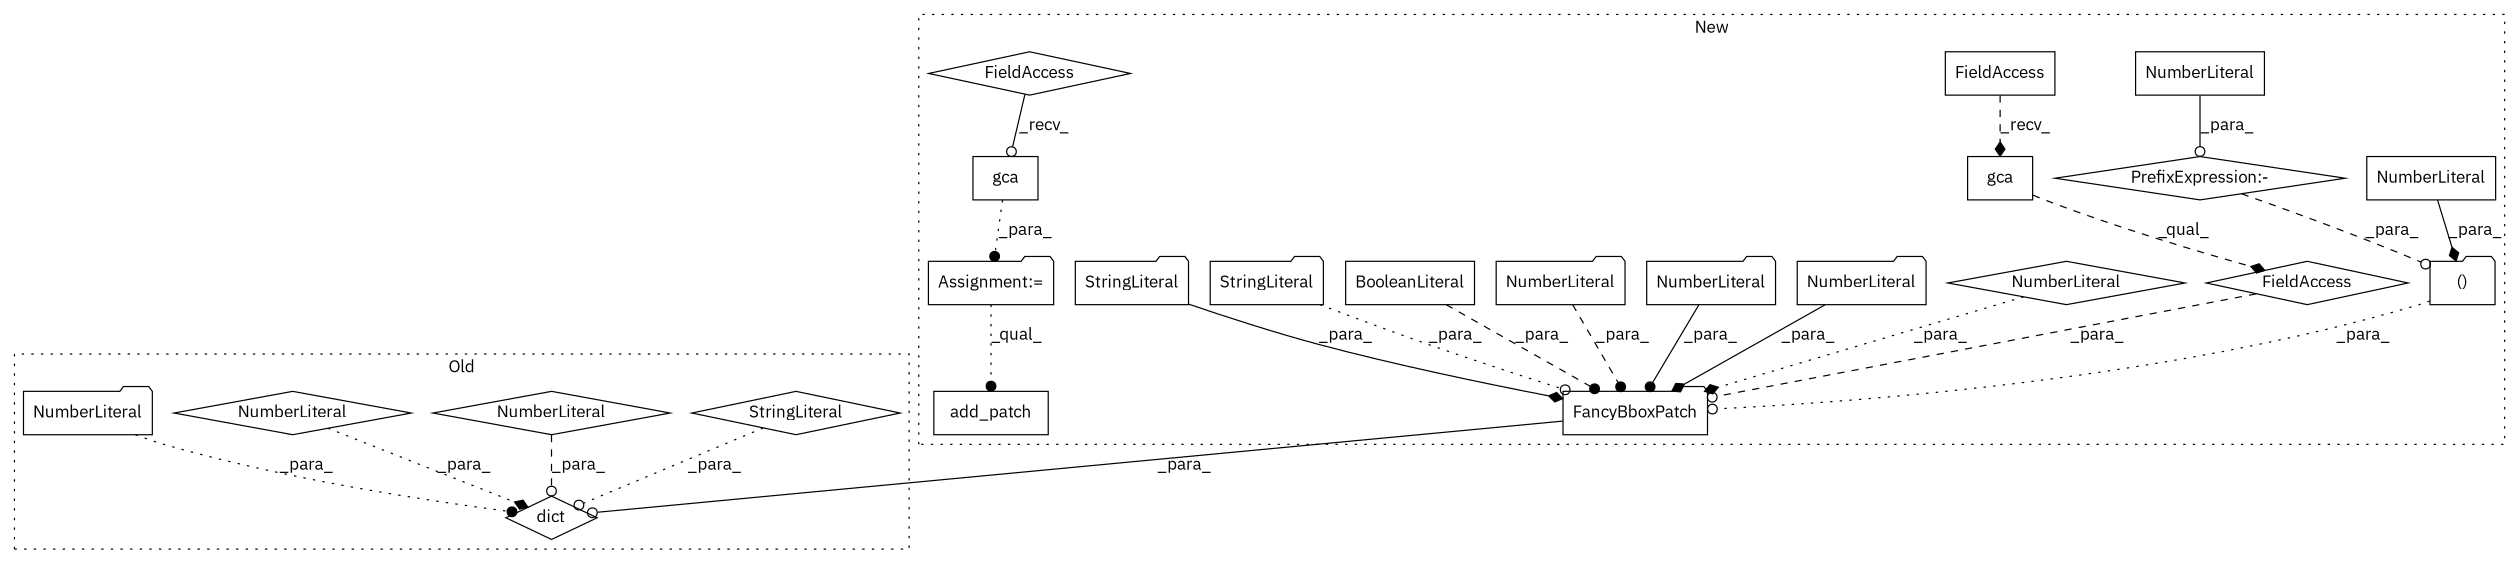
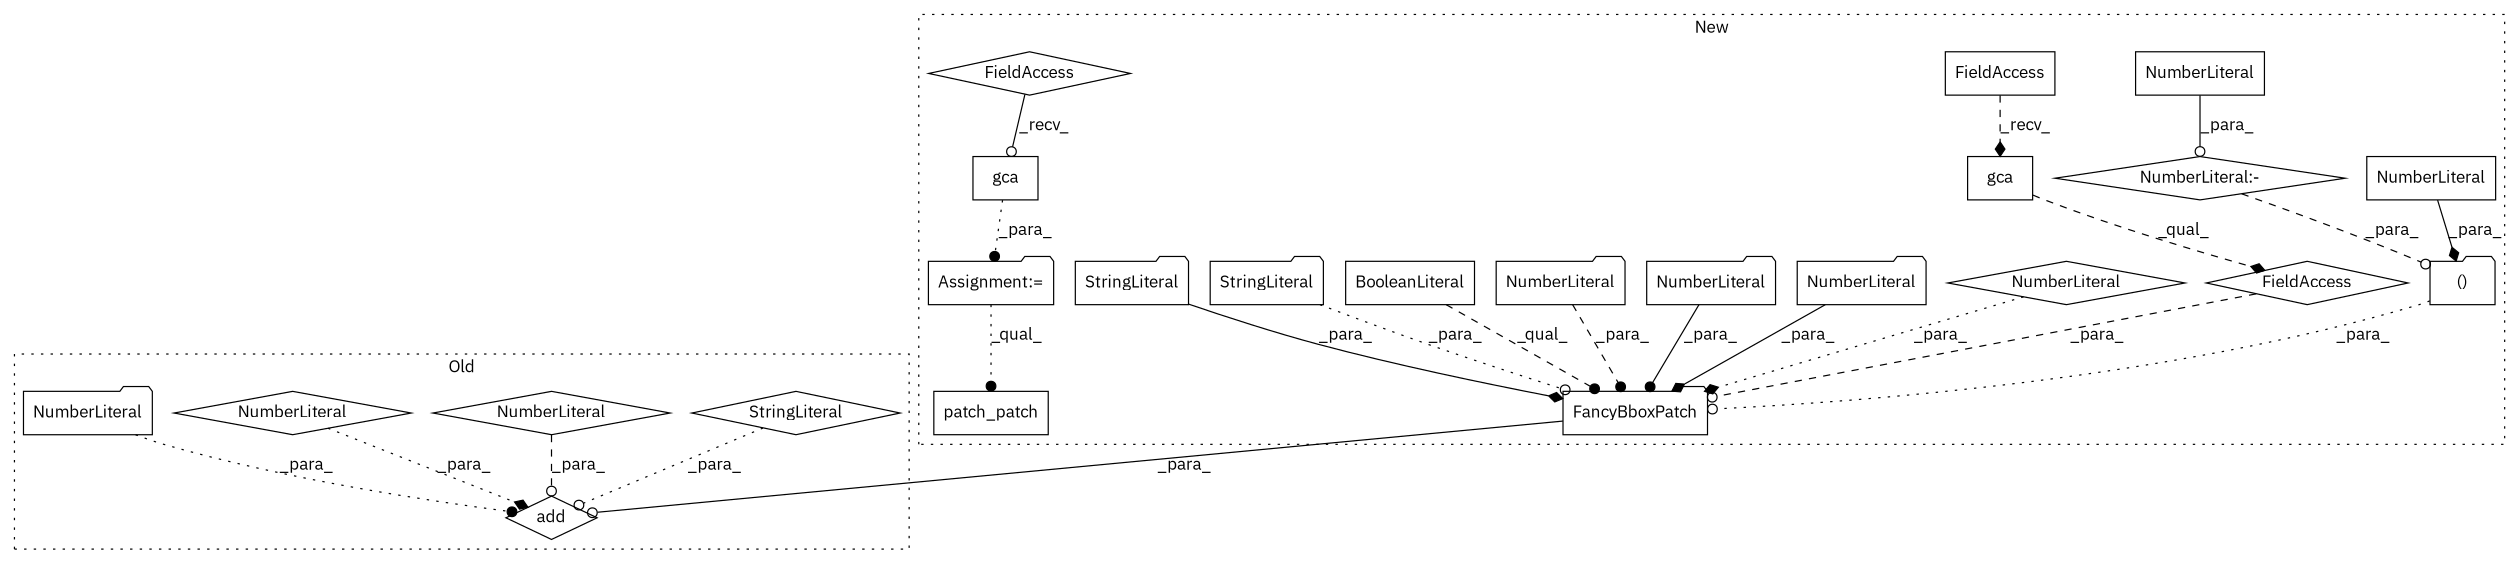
node "PrefixExpression:-": label "PrefixExpression:-" -> "NumberLiteral:-"
edge "BooleanLiteral" -> "FancyBboxPatch": label "_para_" -> "_qual_"
node "add_patch": label "add_patch" -> "patch_patch"
node "dict": label "dict" -> "add"
